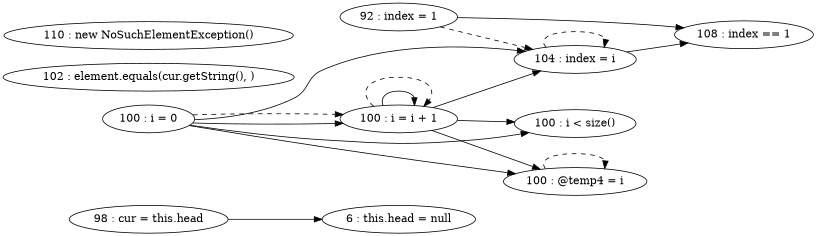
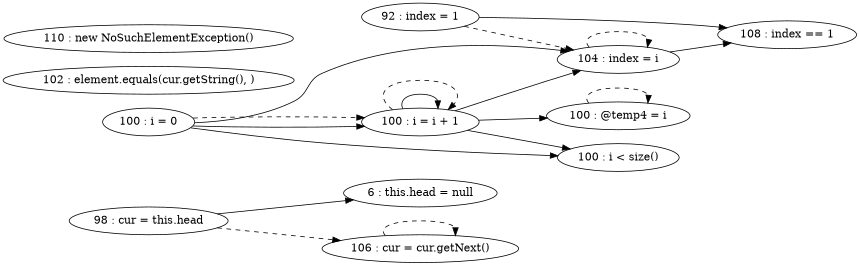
edge "100 : i = 0" -> "100 : @temp4 = i": removed
node "106 : cur = cur.getNext()": added
